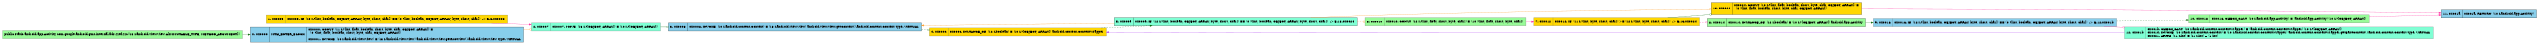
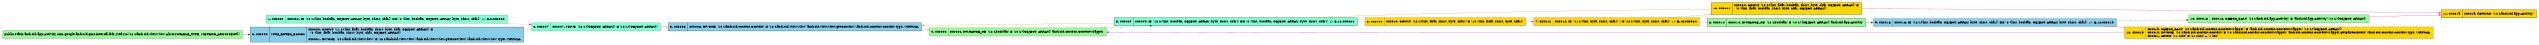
node "11: 0x001a": fillcolor skyblue -> gold
edge "7: 0x0012" -> "13: 0x0024": style solid -> dashed
node "1: 0x0005": fillcolor gold -> aquamarine
node "6: 0x0010": fillcolor palegreen -> gold
edge "1: 0x0005" -> "2: 0x0007": style solid -> dashed
edge "2: 0x0007" -> "3: 0x0008": color darkgreen -> purple
node "4: 0x000c": fillcolor gold -> palegreen
node "12: 0x001b": fillcolor aquamarine -> gold
